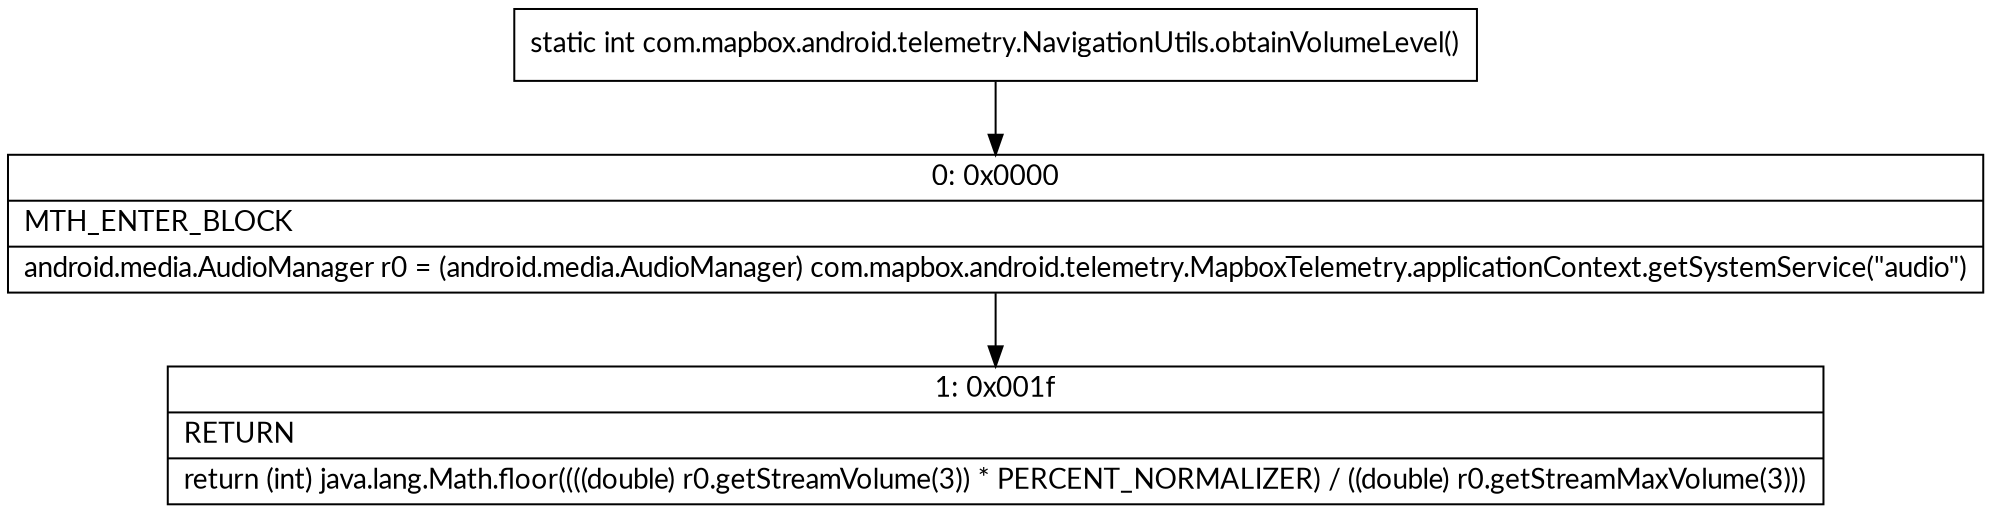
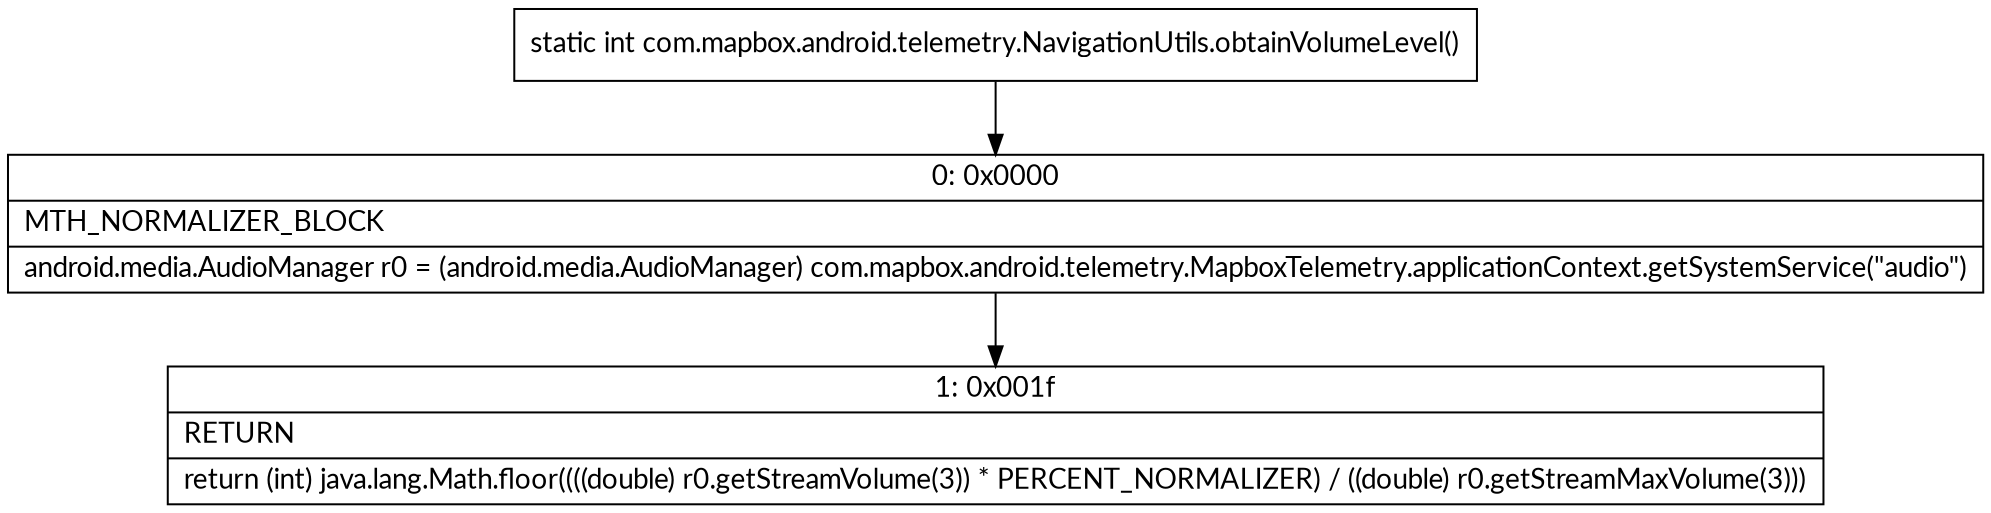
node "0: 0x0000": text "MTH_ENTER_BLOCK" -> "MTH_NORMALIZER_BLOCK"
